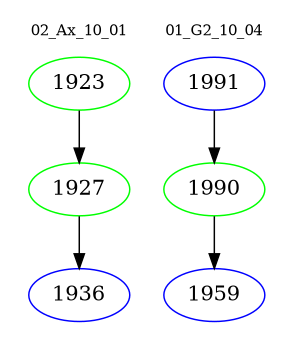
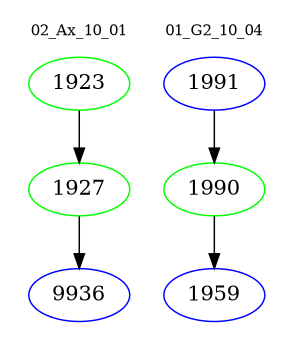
node "1936": label "1936" -> "9936"
